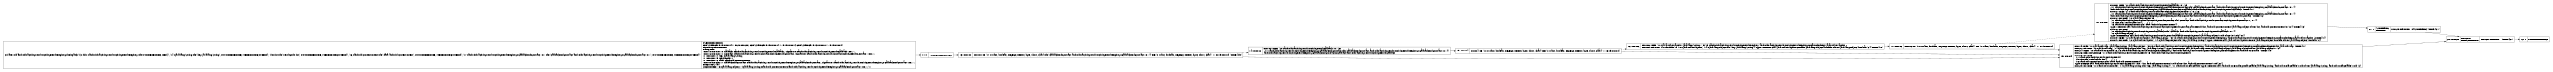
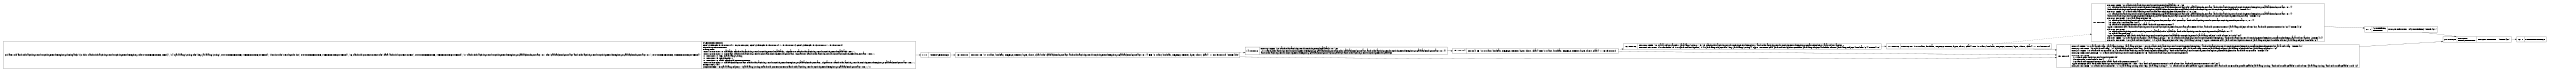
node "11: ?": text "MTH_ENTER_BLOCK" -> "MTH_USE_BLOCK"
